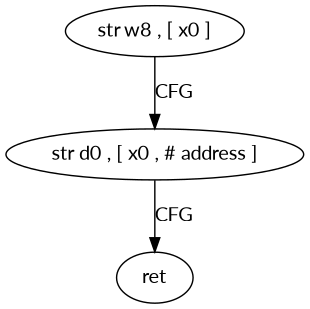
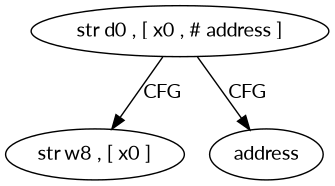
edge "str w8 , [ x0 ]" -> "str d0 , [ x0 , # address ]": reversed
node "ret": label "ret" -> "address"
